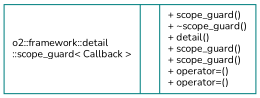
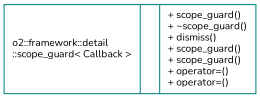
node "o2::framework::detail": text "+ detail()" -> "+ dismiss()"
